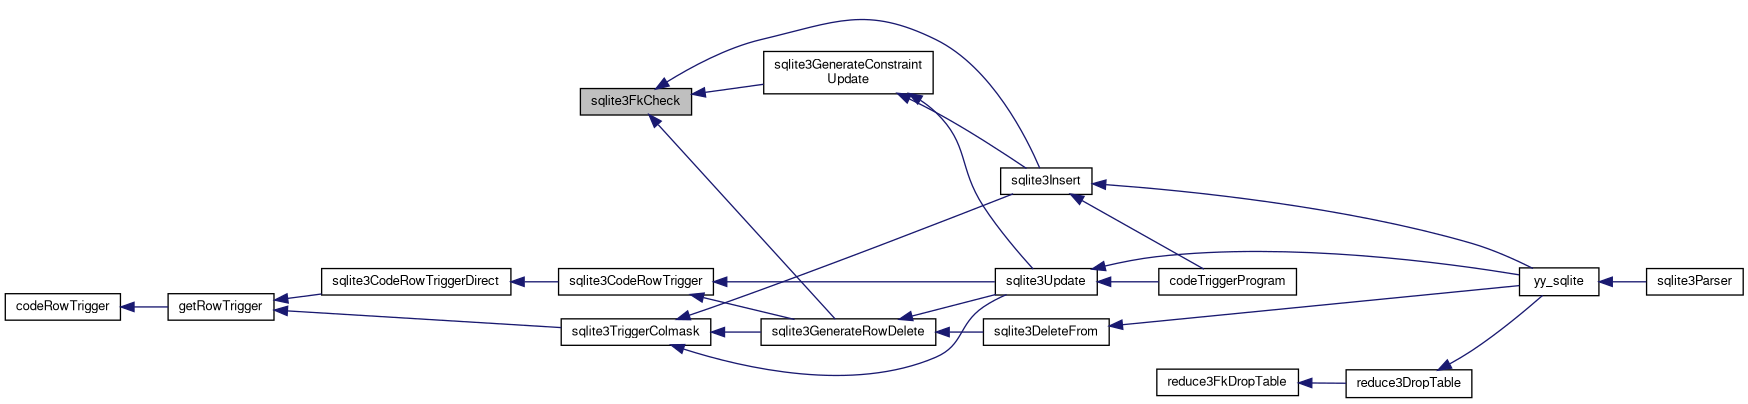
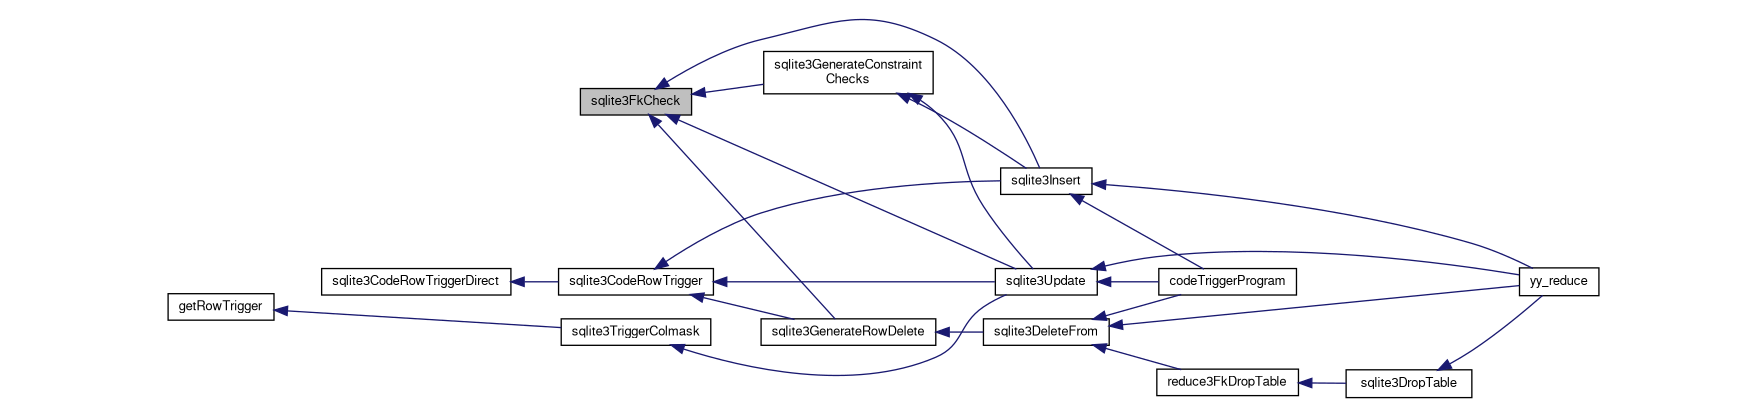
node "sqlite3GenerateConstraint Update": label "sqlite3GenerateConstraint Update" -> "sqlite3GenerateConstraint Checks"
edge "sqlite3Insert" -> "sqlite3TriggerColmask": now "sqlite3Insert" -> "sqlite3CodeRowTrigger"
node "yy_sqlite": label "yy_sqlite" -> "yy_reduce"
node "sqlite3Parser": removed
edge "sqlite3CodeRowTriggerDirect" -> "getRowTrigger": removed
edge "sqlite3Update" -> "sqlite3GenerateRowDelete": now "sqlite3Update" -> "sqlite3FkCheck"
edge "codeTriggerProgram" -> "sqlite3DeleteFrom": added
node "codeRowTrigger": removed
edge "sqlite3GenerateRowDelete" -> "sqlite3TriggerColmask": removed
edge "reduce3FkDropTable" -> "sqlite3DeleteFrom": added
node "reduce3DropTable": label "reduce3DropTable" -> "sqlite3DropTable"
